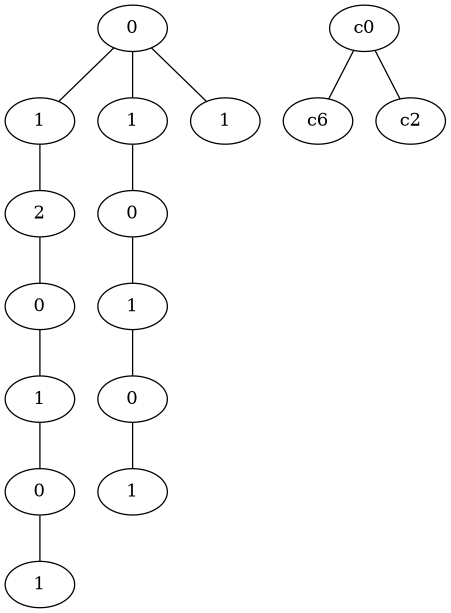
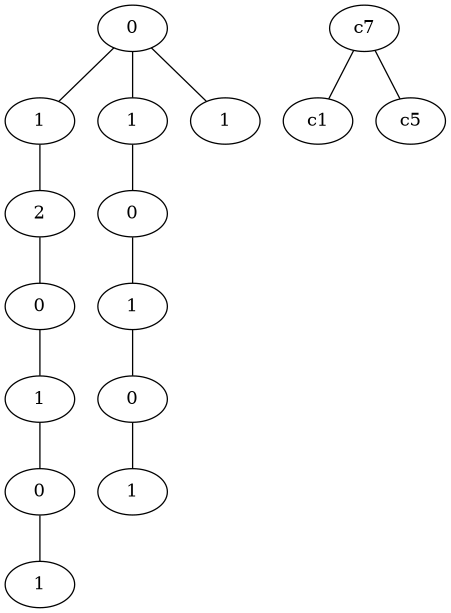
node "c0": label "c0" -> "c7"
node "c6": label "c6" -> "c1"
node "c2": label "c2" -> "c5"
